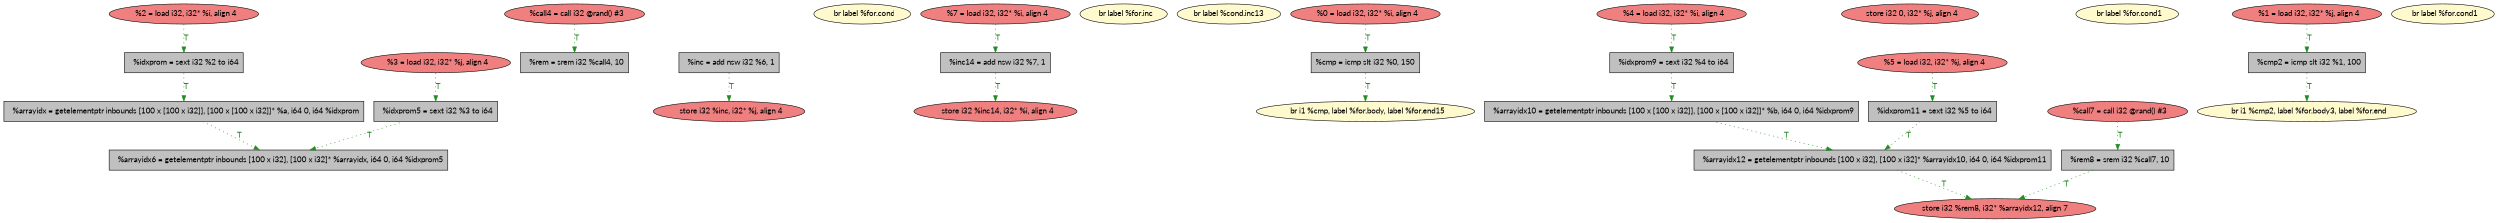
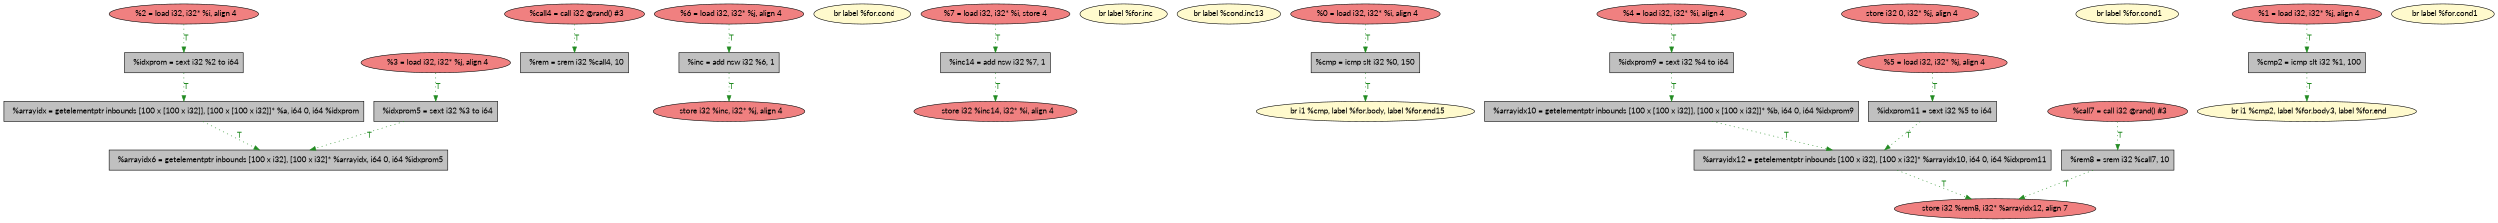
node "%6 = load i32, i32* %j, align 4": added
node "%7 = load i32, i32* %i, align 4": label "%7 = load i32, i32* %i, align 4" -> "%7 = load i32, i32* %i, store 4"
